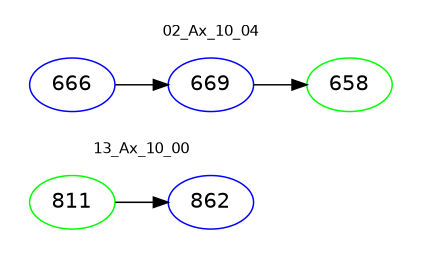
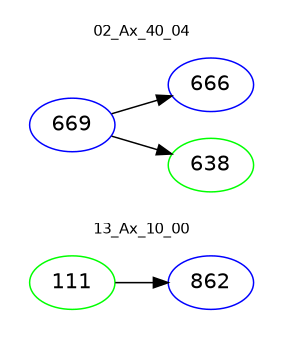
cluster "02_Ax_10_04": label "02_Ax_10_04" -> "02_Ax_40_04"
edge "666" -> "669": reversed
node "658": label "658" -> "638"
node "811": label "811" -> "111"
